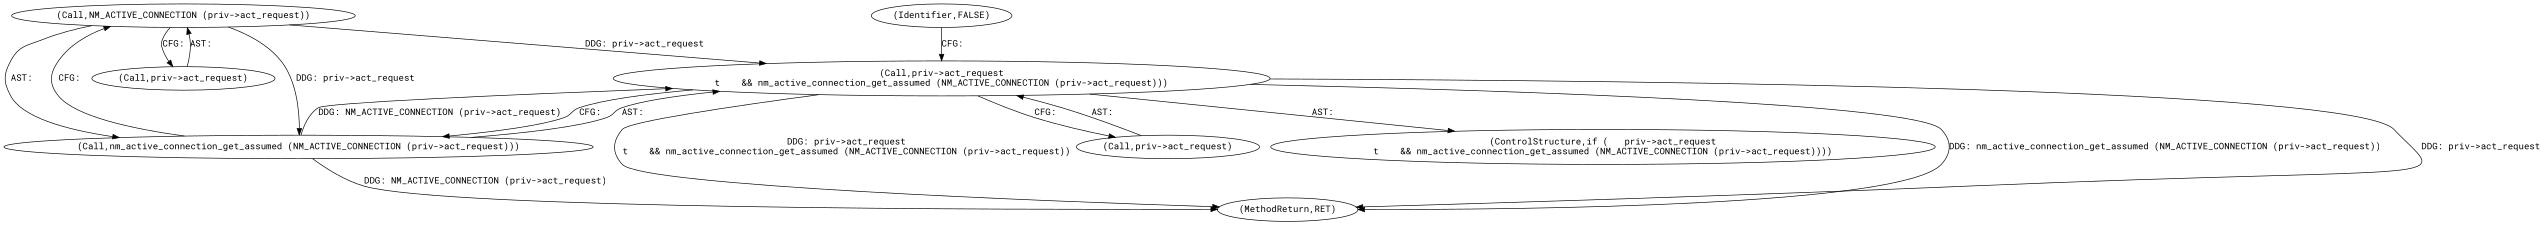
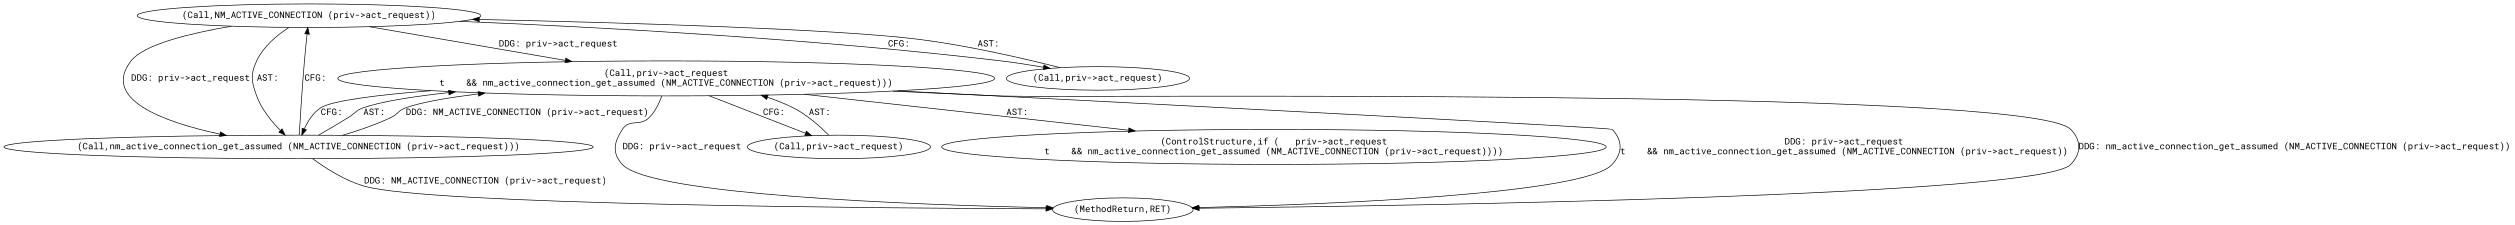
node "(Identifier,FALSE)": removed
